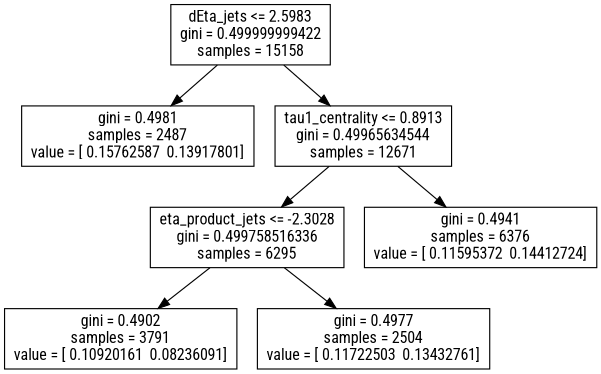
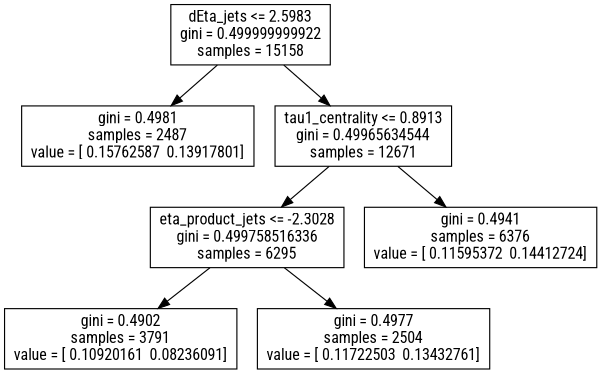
node "dEta_jets <= 2.5983 gini = 0.499999999422 samples = 15158": label "dEta_jets <= 2.5983 gini = 0.499999999422 samples = 15158" -> "dEta_jets <= 2.5983 gini = 0.499999999922 samples = 15158"
